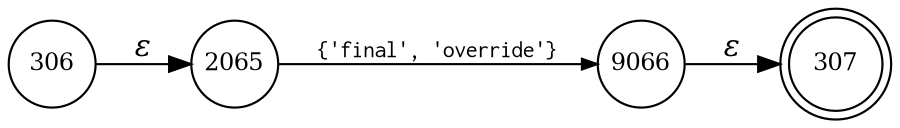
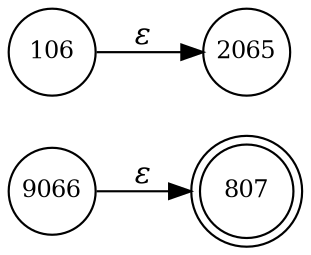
node "306": label "306" -> "106"
edge "2065" -> "9066": removed, label "{'final', 'override'}"
node "307": label "307" -> "807"
